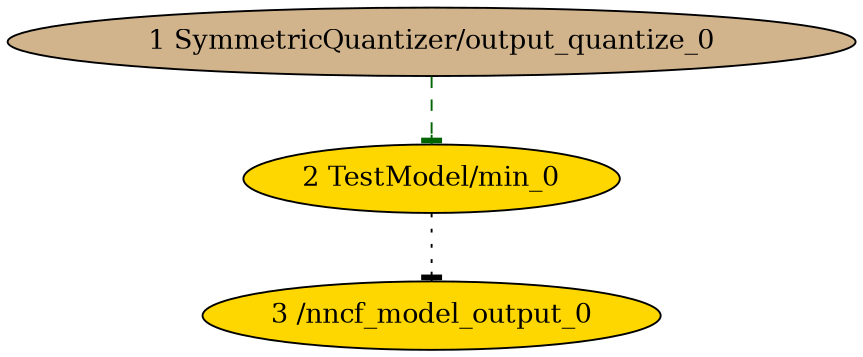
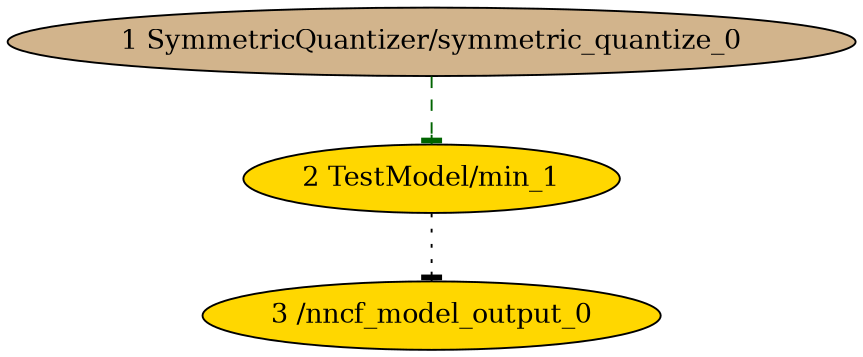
node "1 SymmetricQuantizer/output_quantize_0": label "1 SymmetricQuantizer/output_quantize_0" -> "1 SymmetricQuantizer/symmetric_quantize_0"
node "2 TestModel/min_0": label "2 TestModel/min_0" -> "2 TestModel/min_1"
